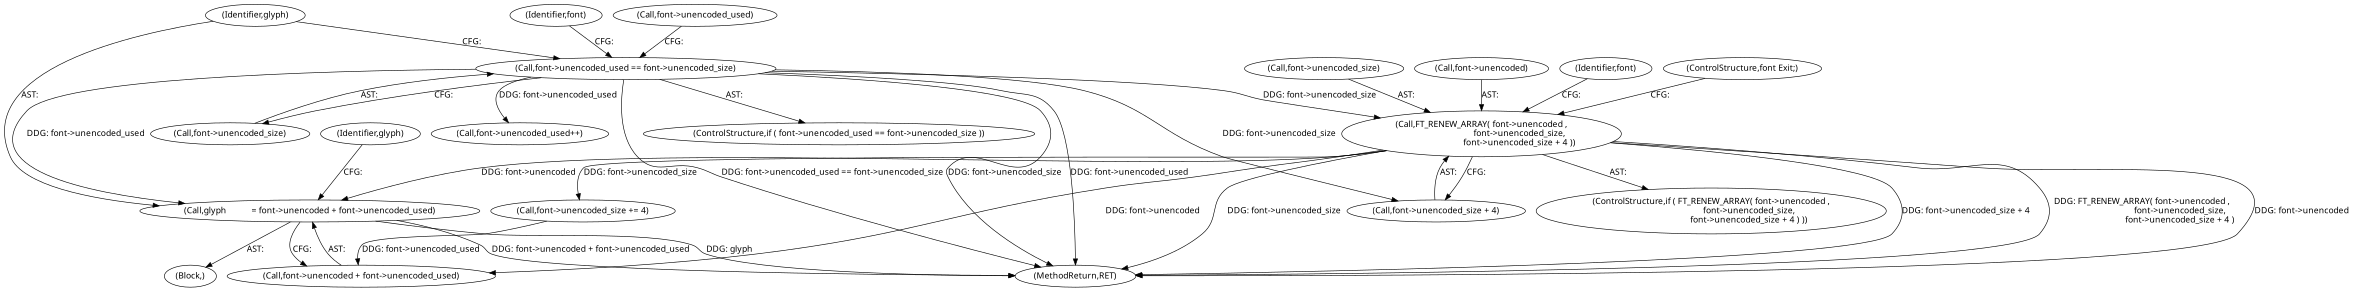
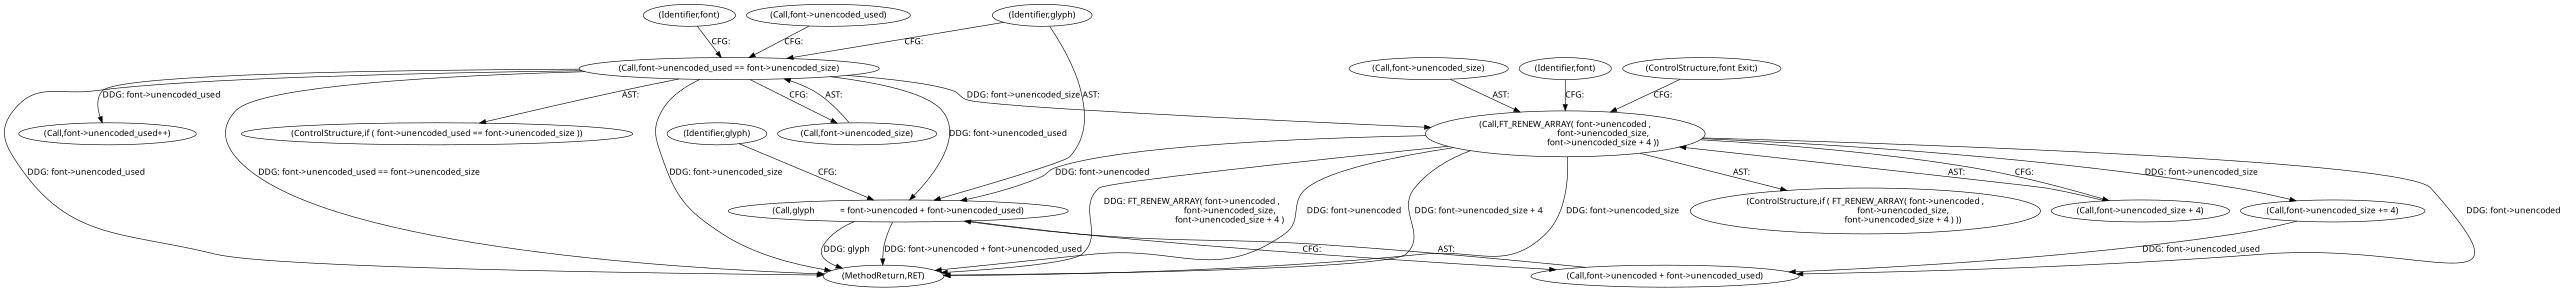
node "(Call,font->unencoded)": removed
edge "(Call,font->unencoded_used == font->unencoded_size)" -> "(Call,font->unencoded_size + 4)": removed, label "DDG: font->unencoded_size"
node "(Block,)": removed
